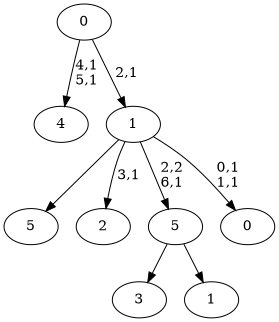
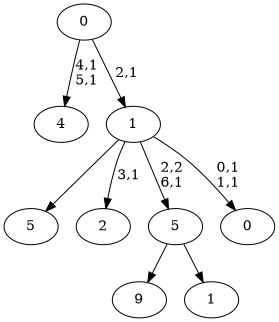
node "3": label "3" -> "9"
